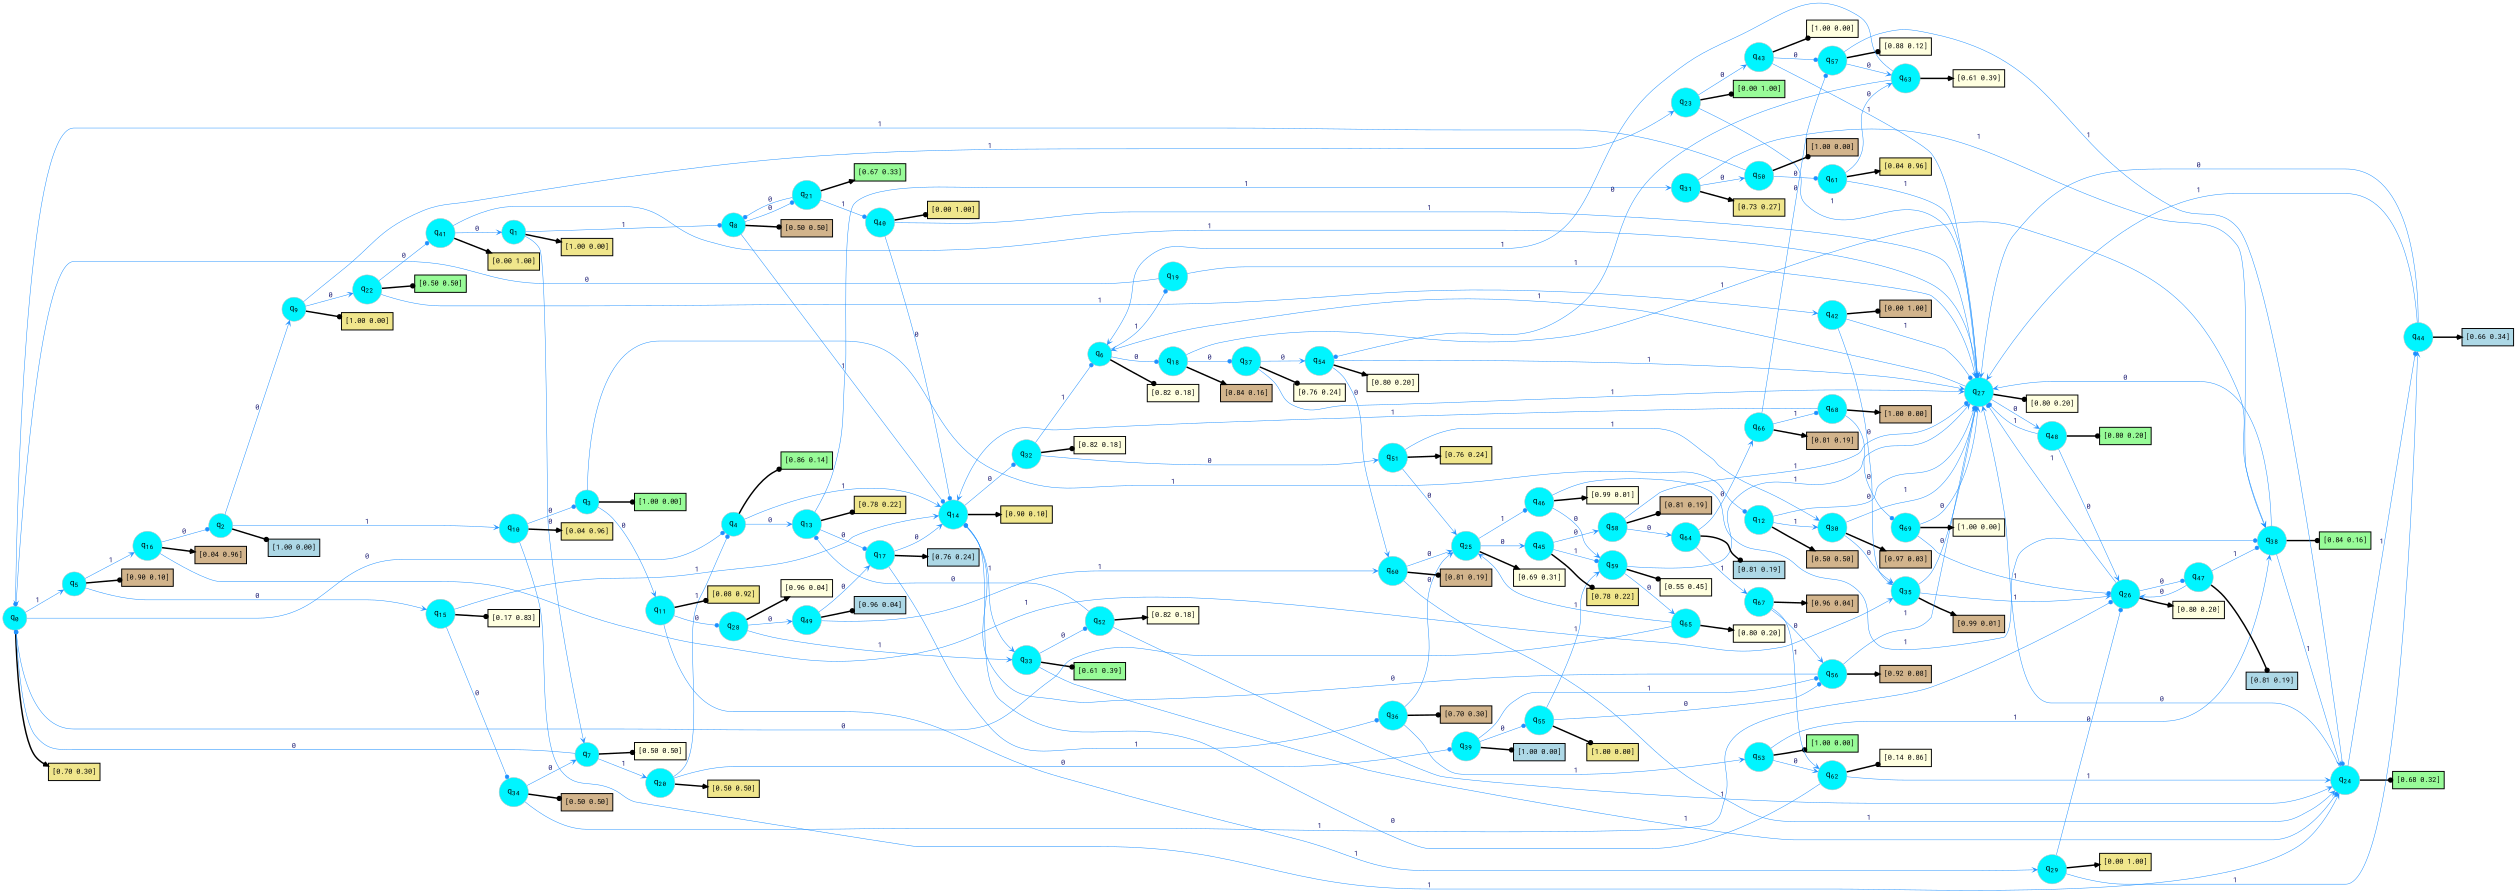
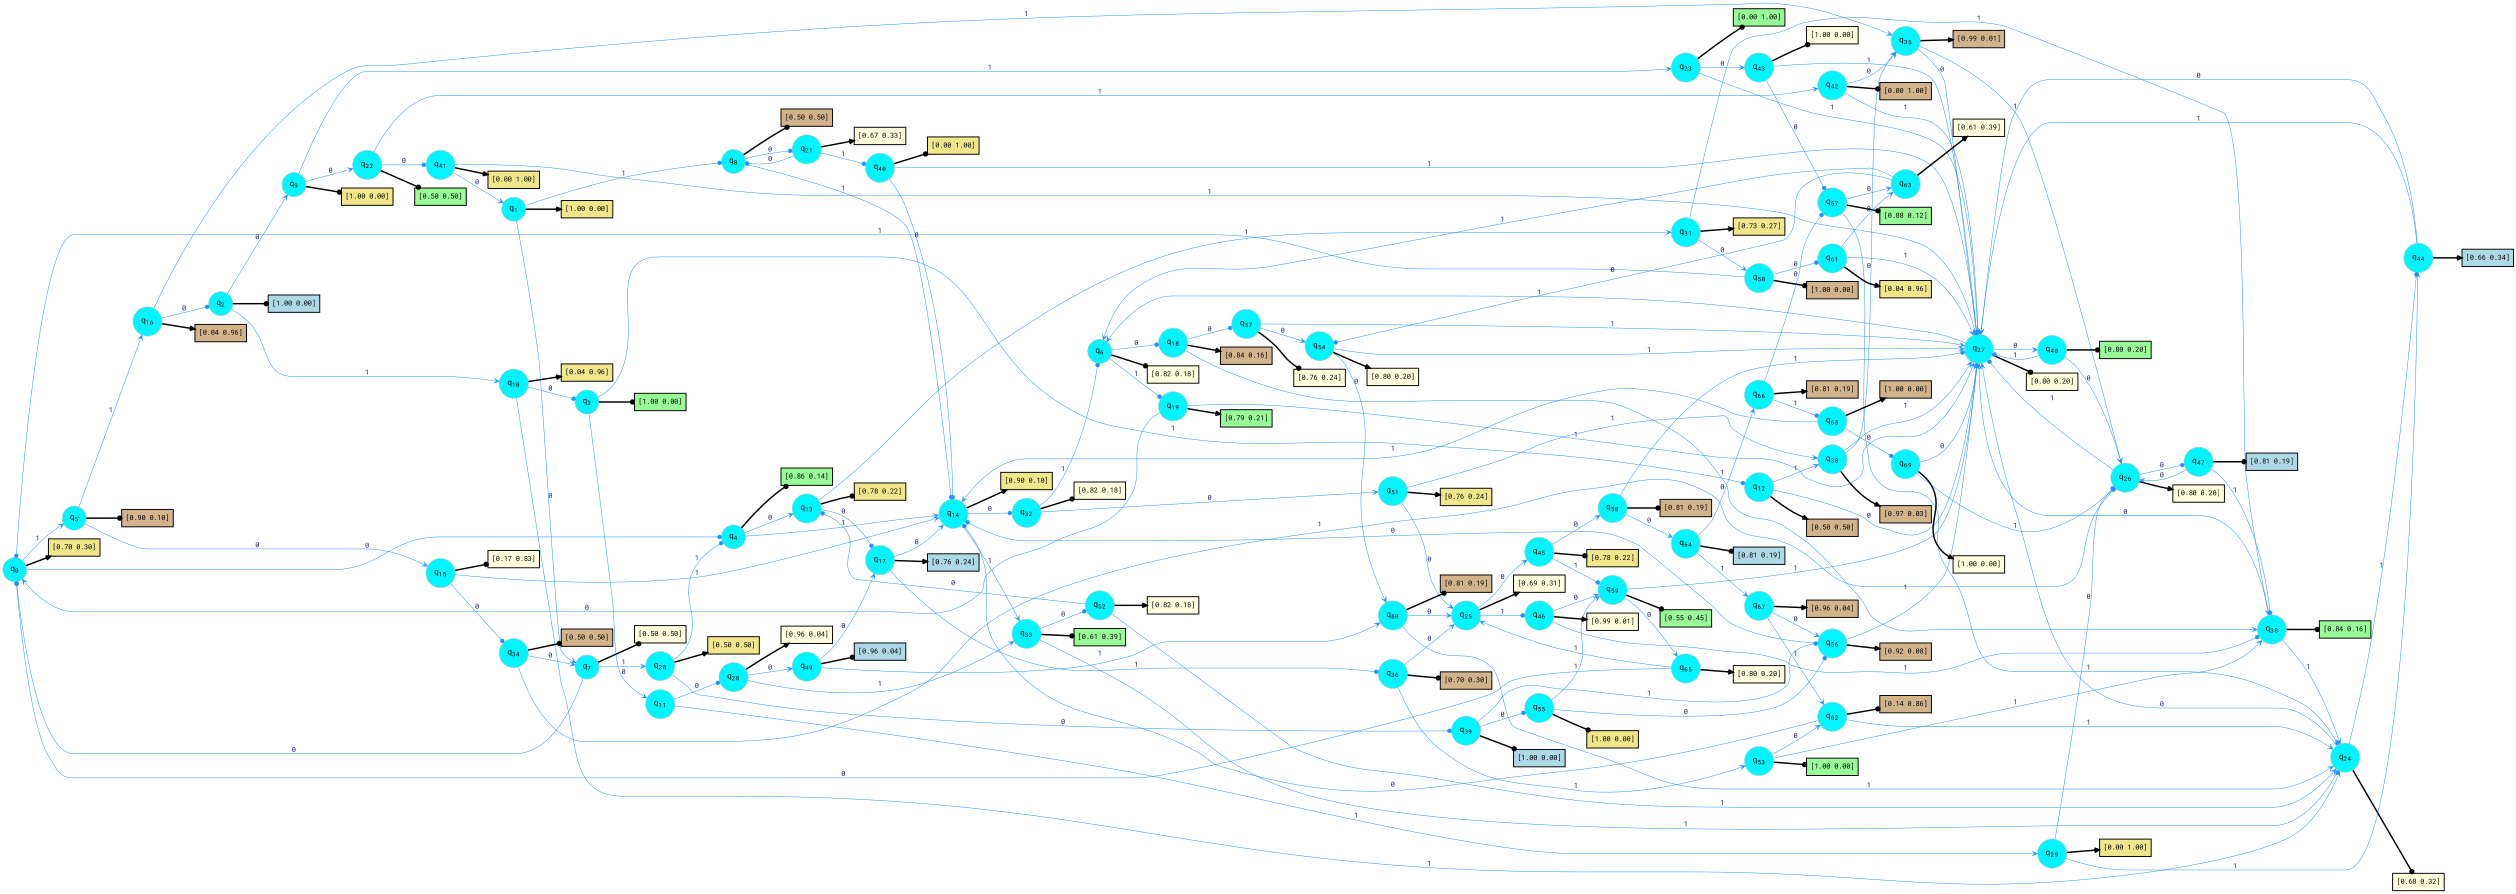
node "[0.88 0.12]": fillcolor lightyellow -> palegreen
node "[0.67 0.33]": fillcolor palegreen -> lightyellow
node "[0.79 0.21]": added
node "[0.55 0.45]": fillcolor lightyellow -> palegreen
node "[0.08 0.92]": removed
node "[0.14 0.86]": fillcolor lightyellow -> tan
node "[0.68 0.32]": fillcolor palegreen -> lightyellow
